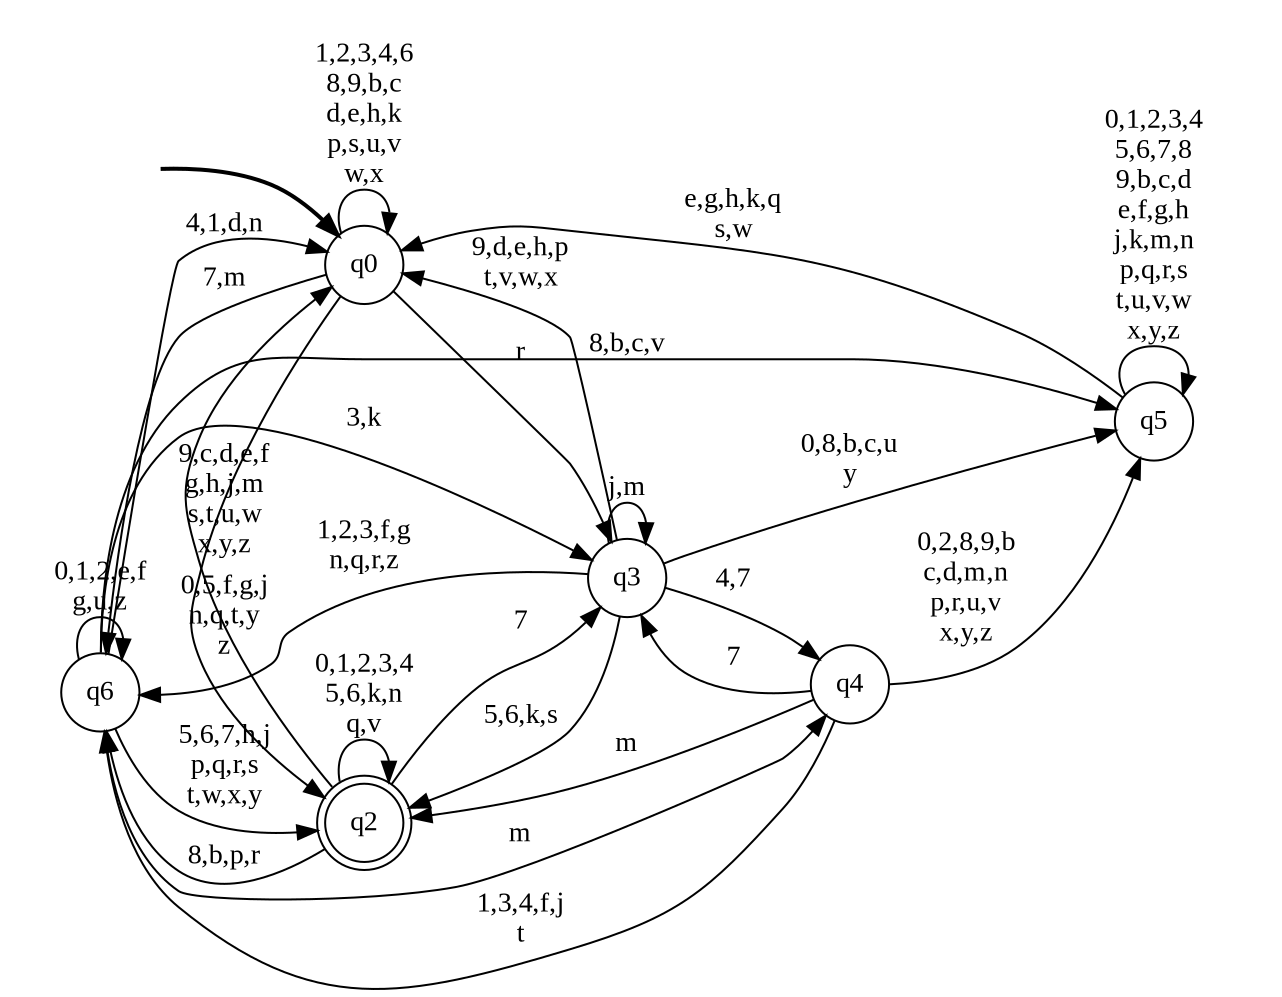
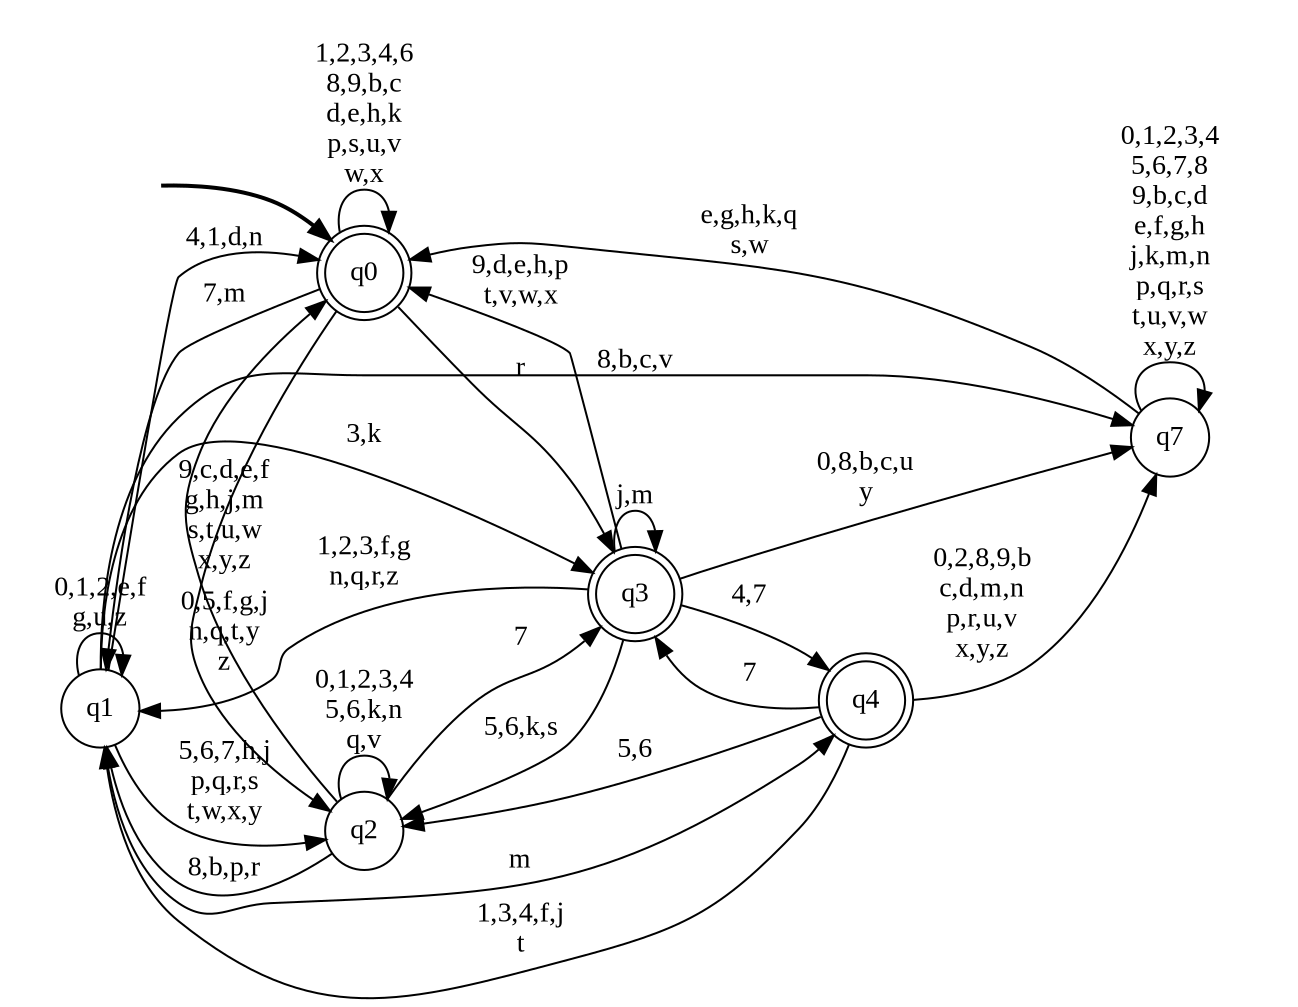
node "q0": shape circle -> doublecircle
node "q5": label "q5" -> "q7"
node "q3": shape circle -> doublecircle
node "q4": shape circle -> doublecircle
node "q6": label "q6" -> "q1"
edge "q4" -> "q2": label "m" -> "5,6"
node "q2": shape doublecircle -> circle
